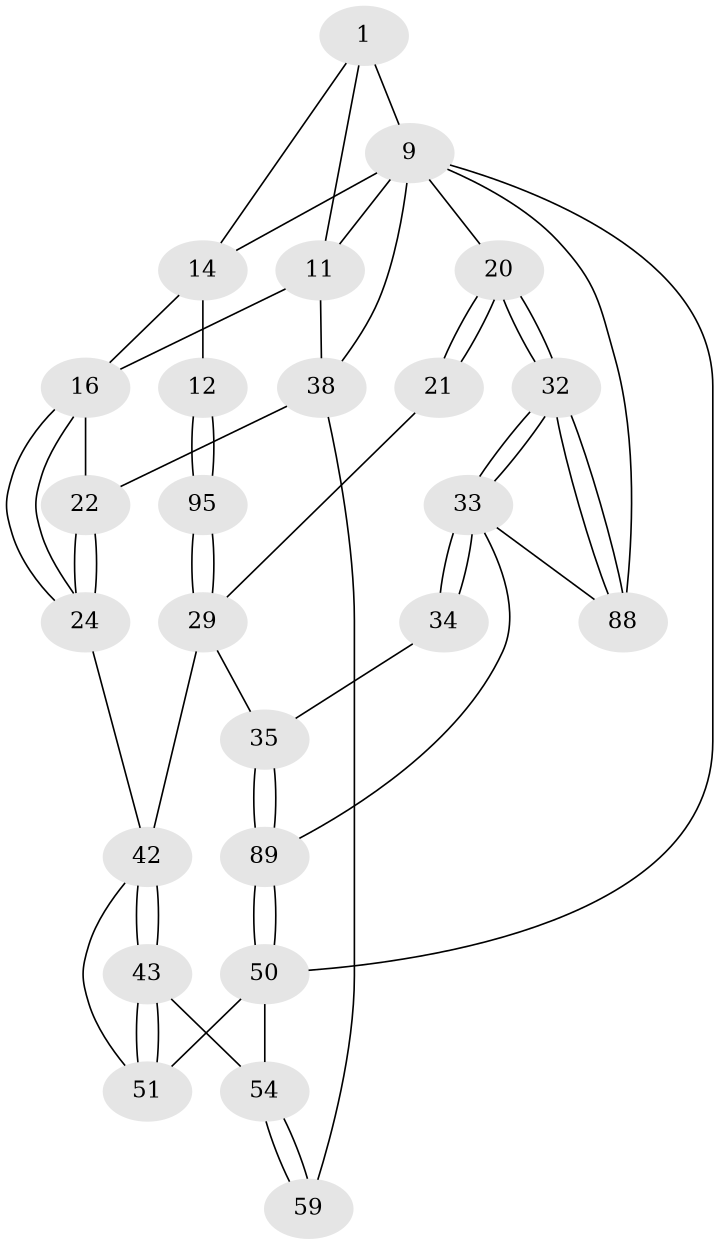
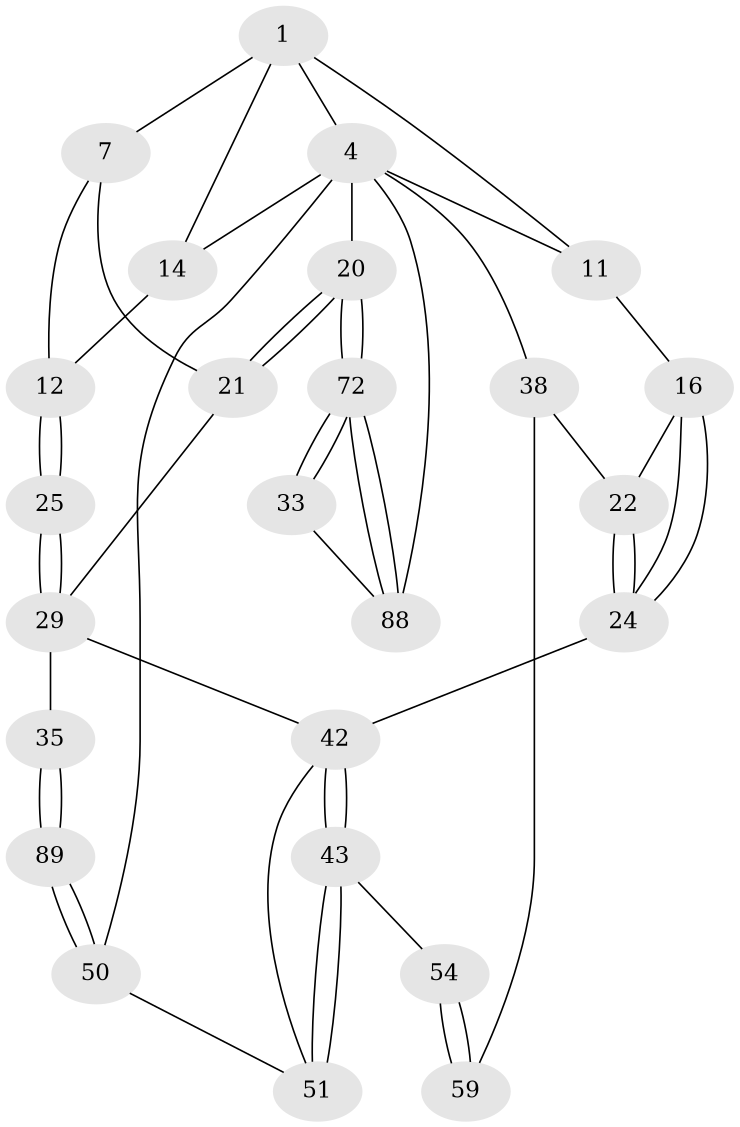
node "7": added
node "9": label "9" -> "4"
edge "14" -- "16": removed
edge "11" -- "38": removed
node "32": label "32" -> "72"
node "95": label "95" -> "25"
node "34": removed
edge "33" -- "89": removed
edge "50" -- "54": removed
